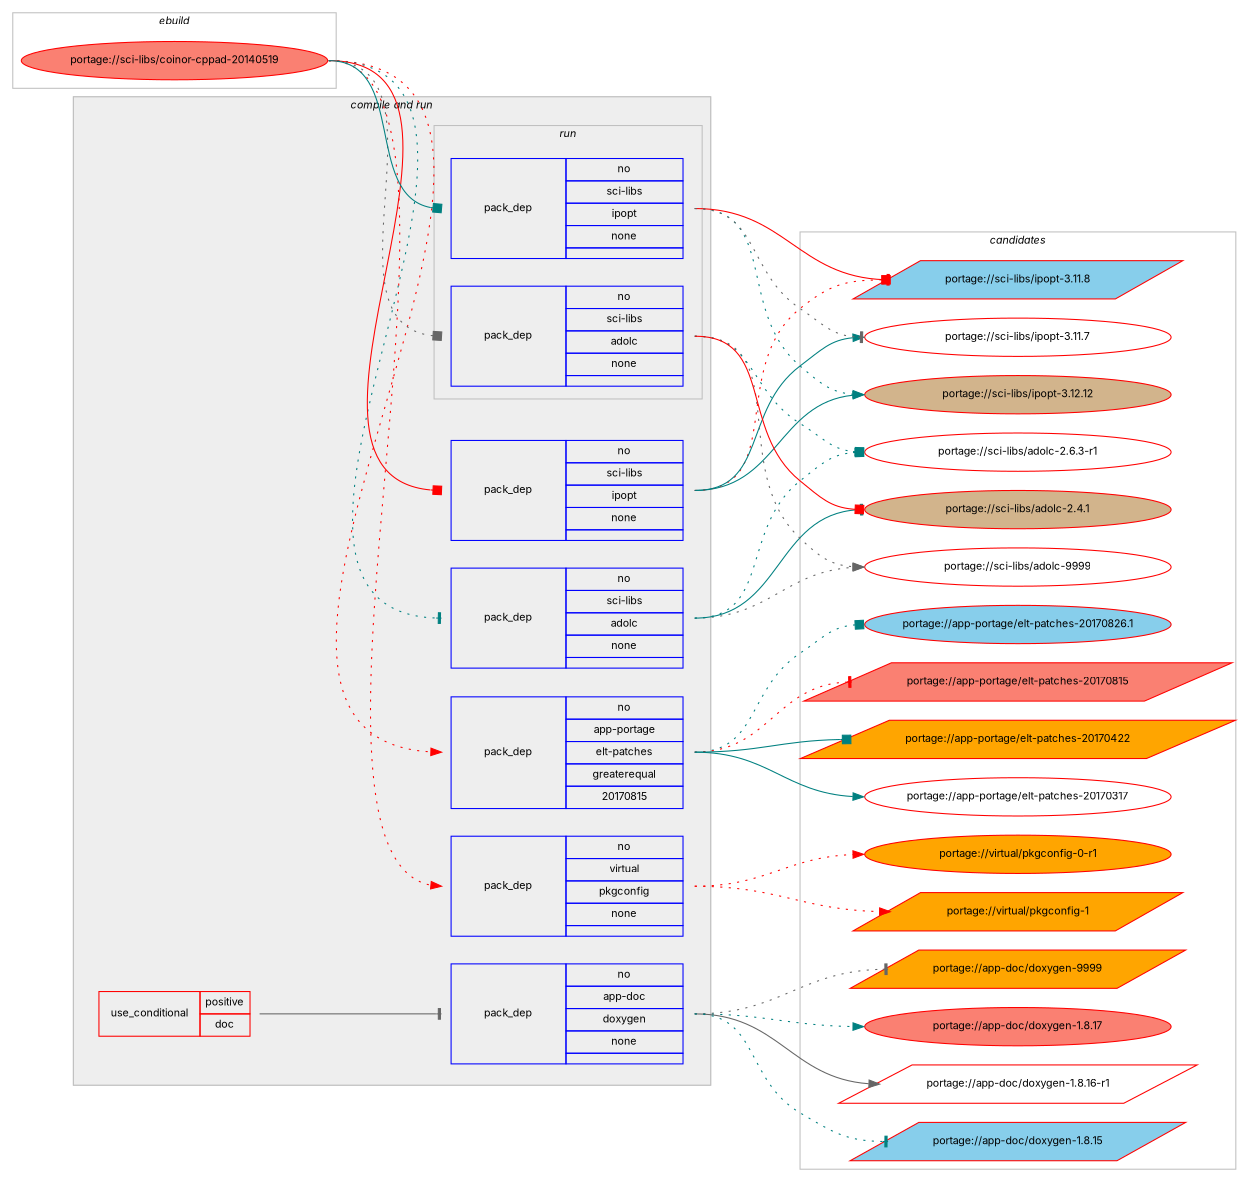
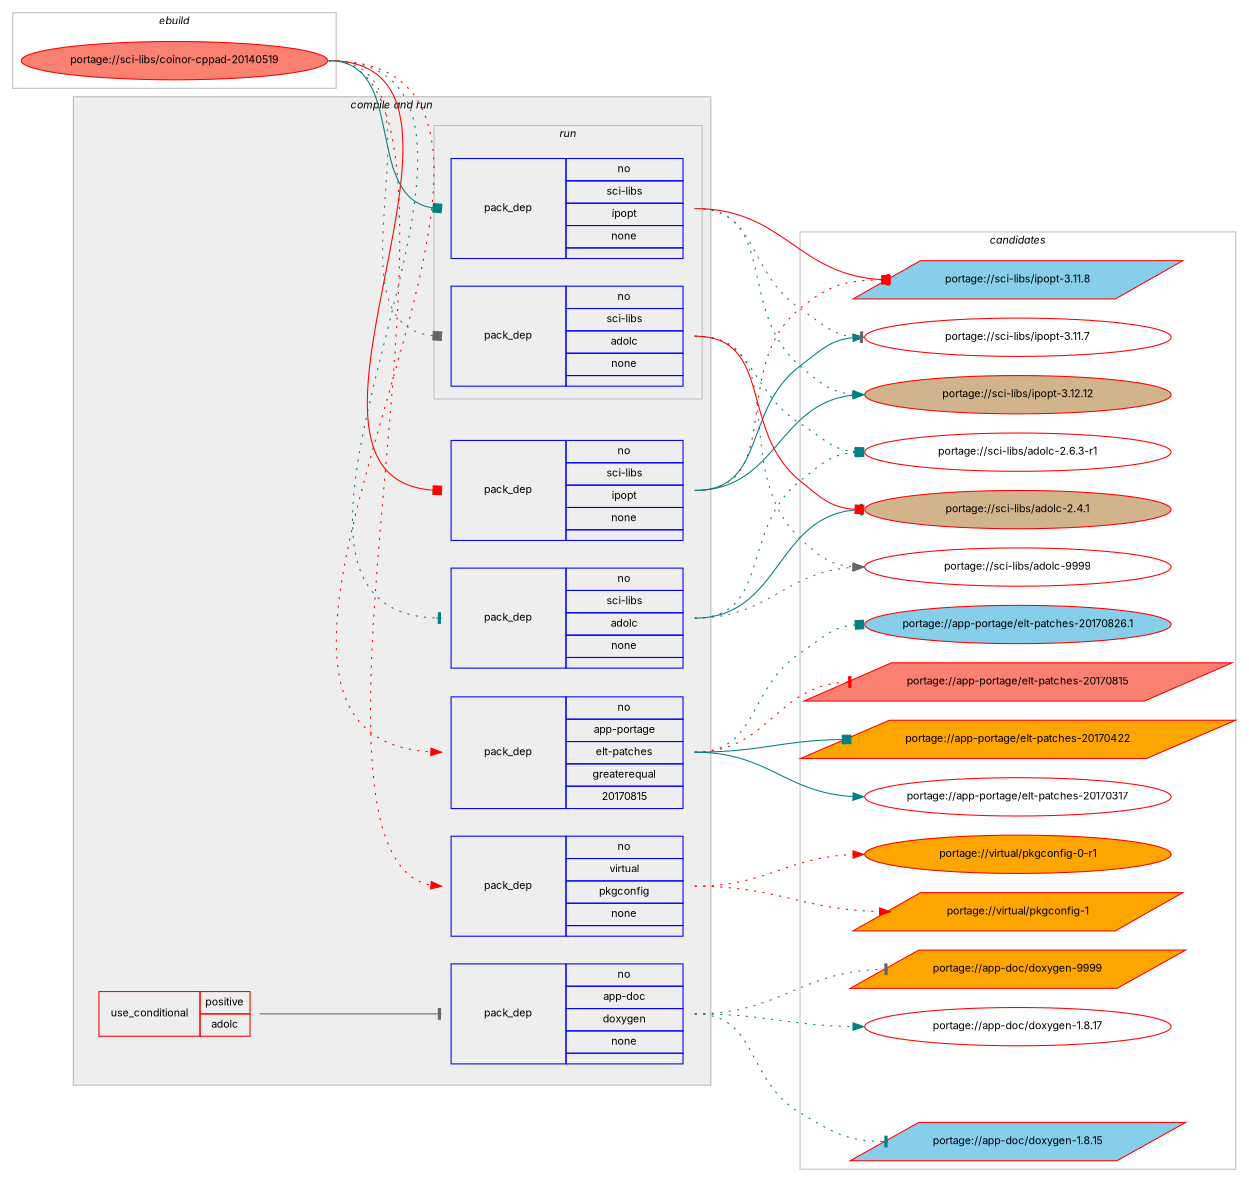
node "use_conditional": text "doc" -> "adolc"
node "portage://app-doc/doxygen-1.8.17": fillcolor salmon -> white
node "portage://app-doc/doxygen-1.8.16-r1": removed
